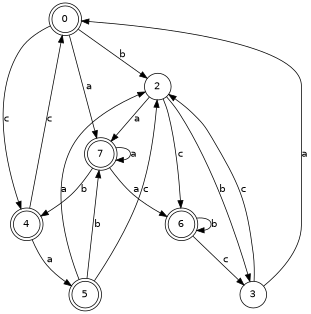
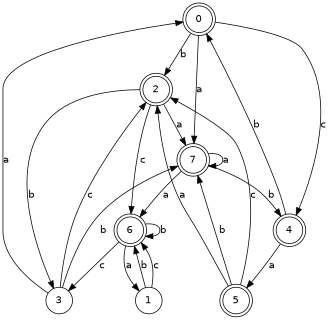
node "2": shape circle -> doublecircle
edge "4" -> "0": label "c" -> "b"
edge "3" -> "7": added, label "b"
node "1": added
